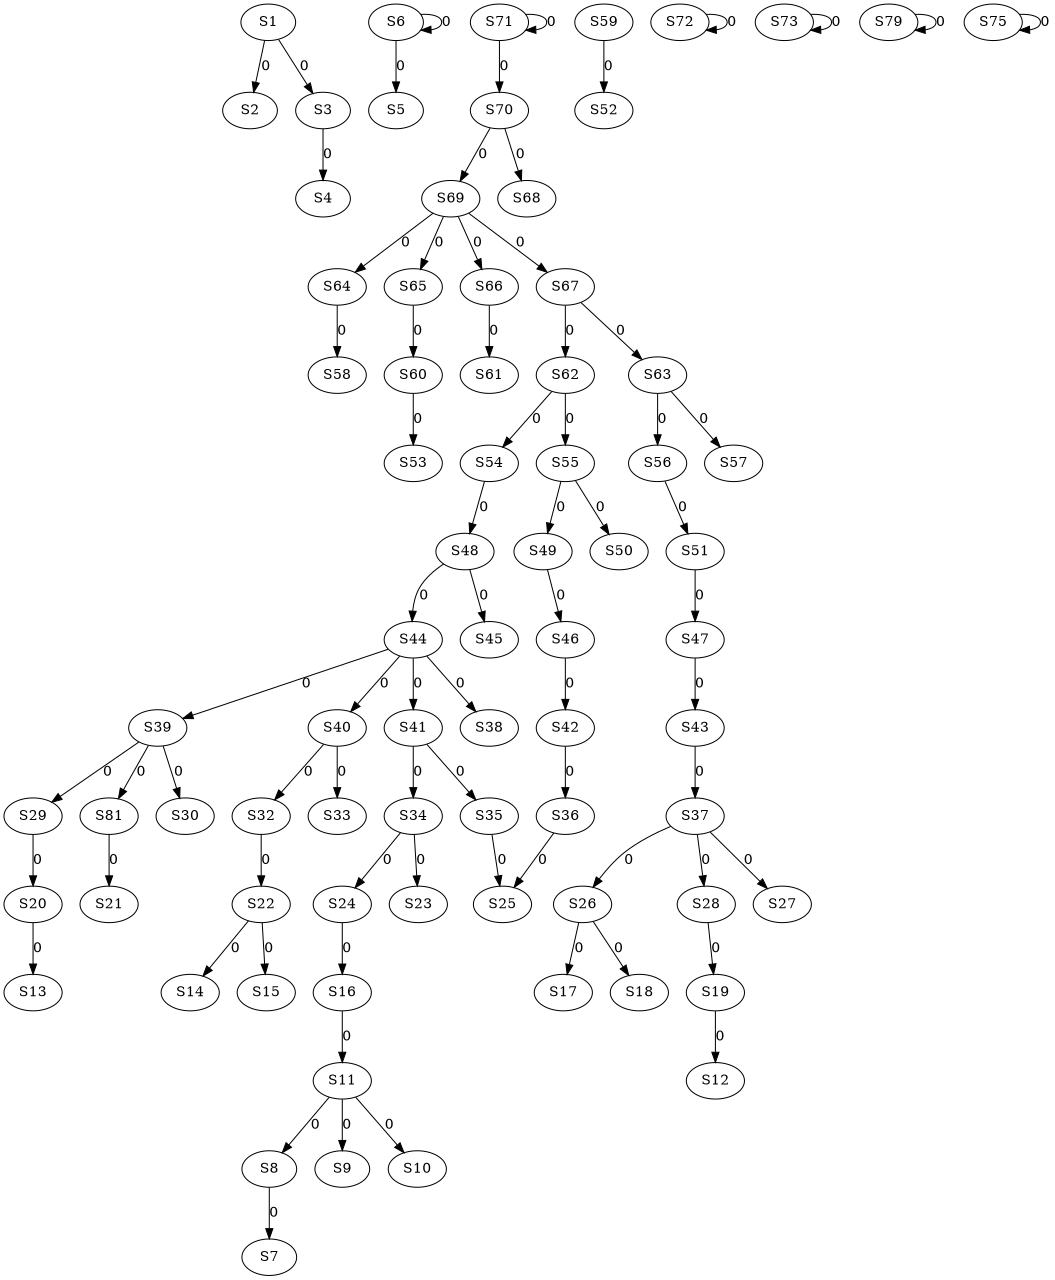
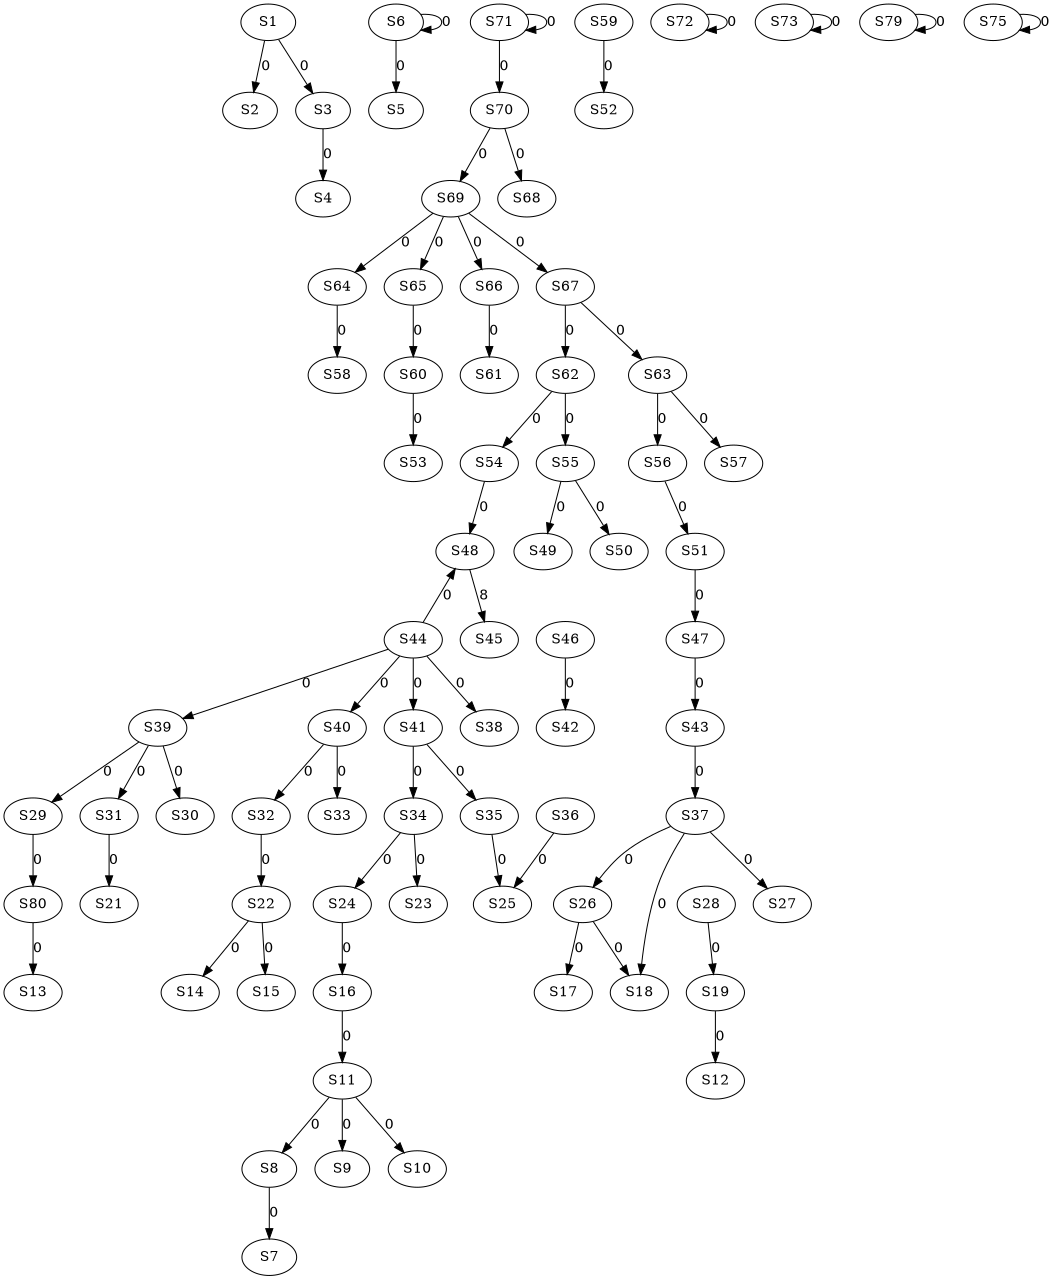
edge "S48" -> "S44": reversed
edge "S49" -> "S46": removed, label "0"
edge "S48" -> "S45": label "0" -> "8"
edge "S42" -> "S36": removed, label "0"
node "S81": label "S81" -> "S31"
edge "S37" -> "S28": now "S37" -> "S18"
node "S20": label "S20" -> "S80"
